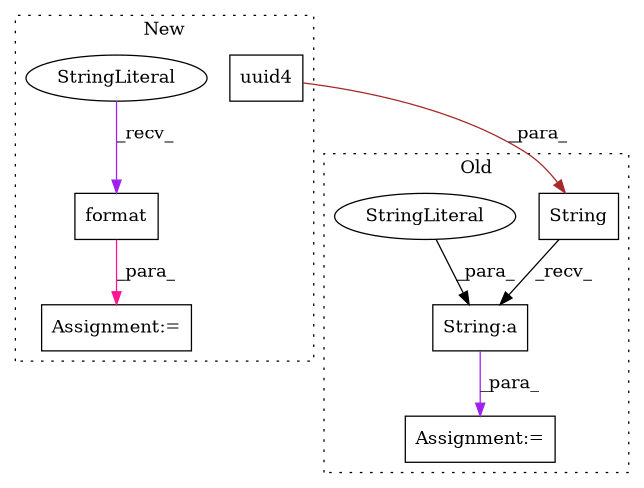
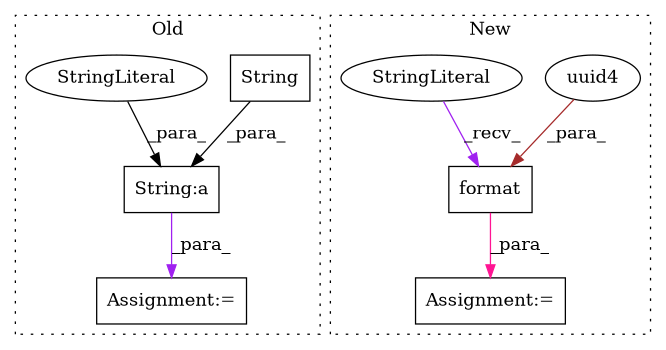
node "uuid4": shape box -> ellipse
edge "uuid4" -> "String": now "uuid4" -> "format"
edge "String" -> "String:a": label "_recv_" -> "_para_"
